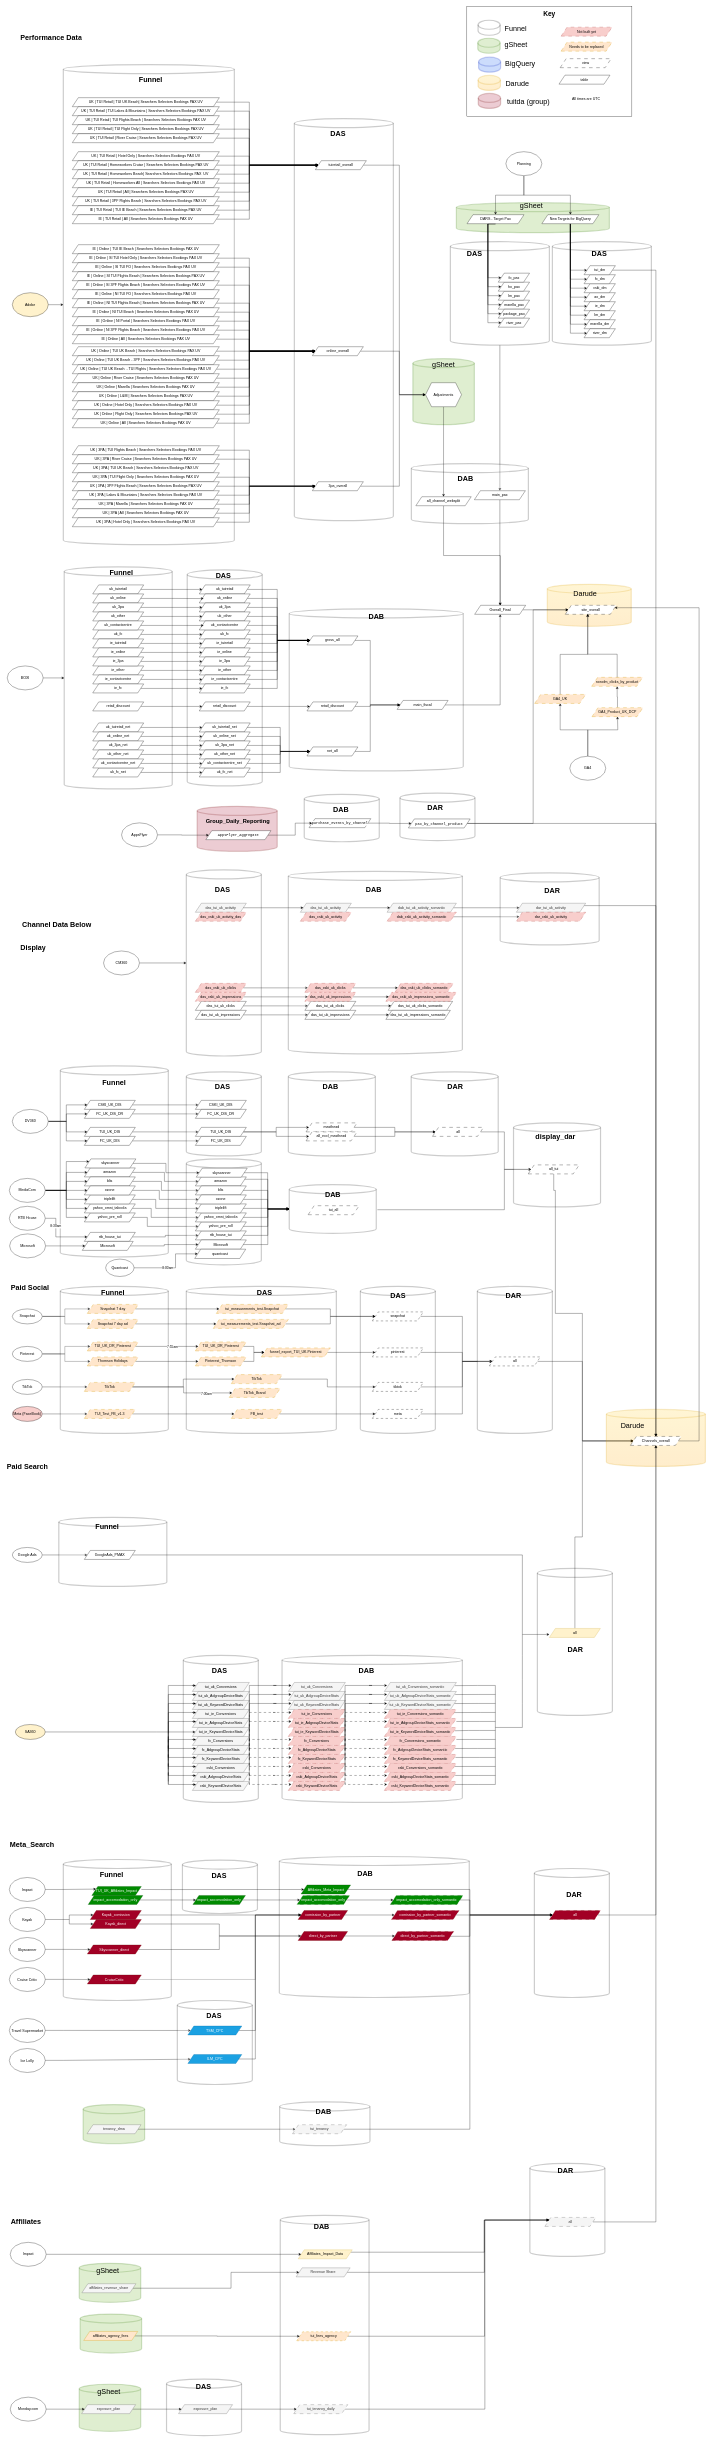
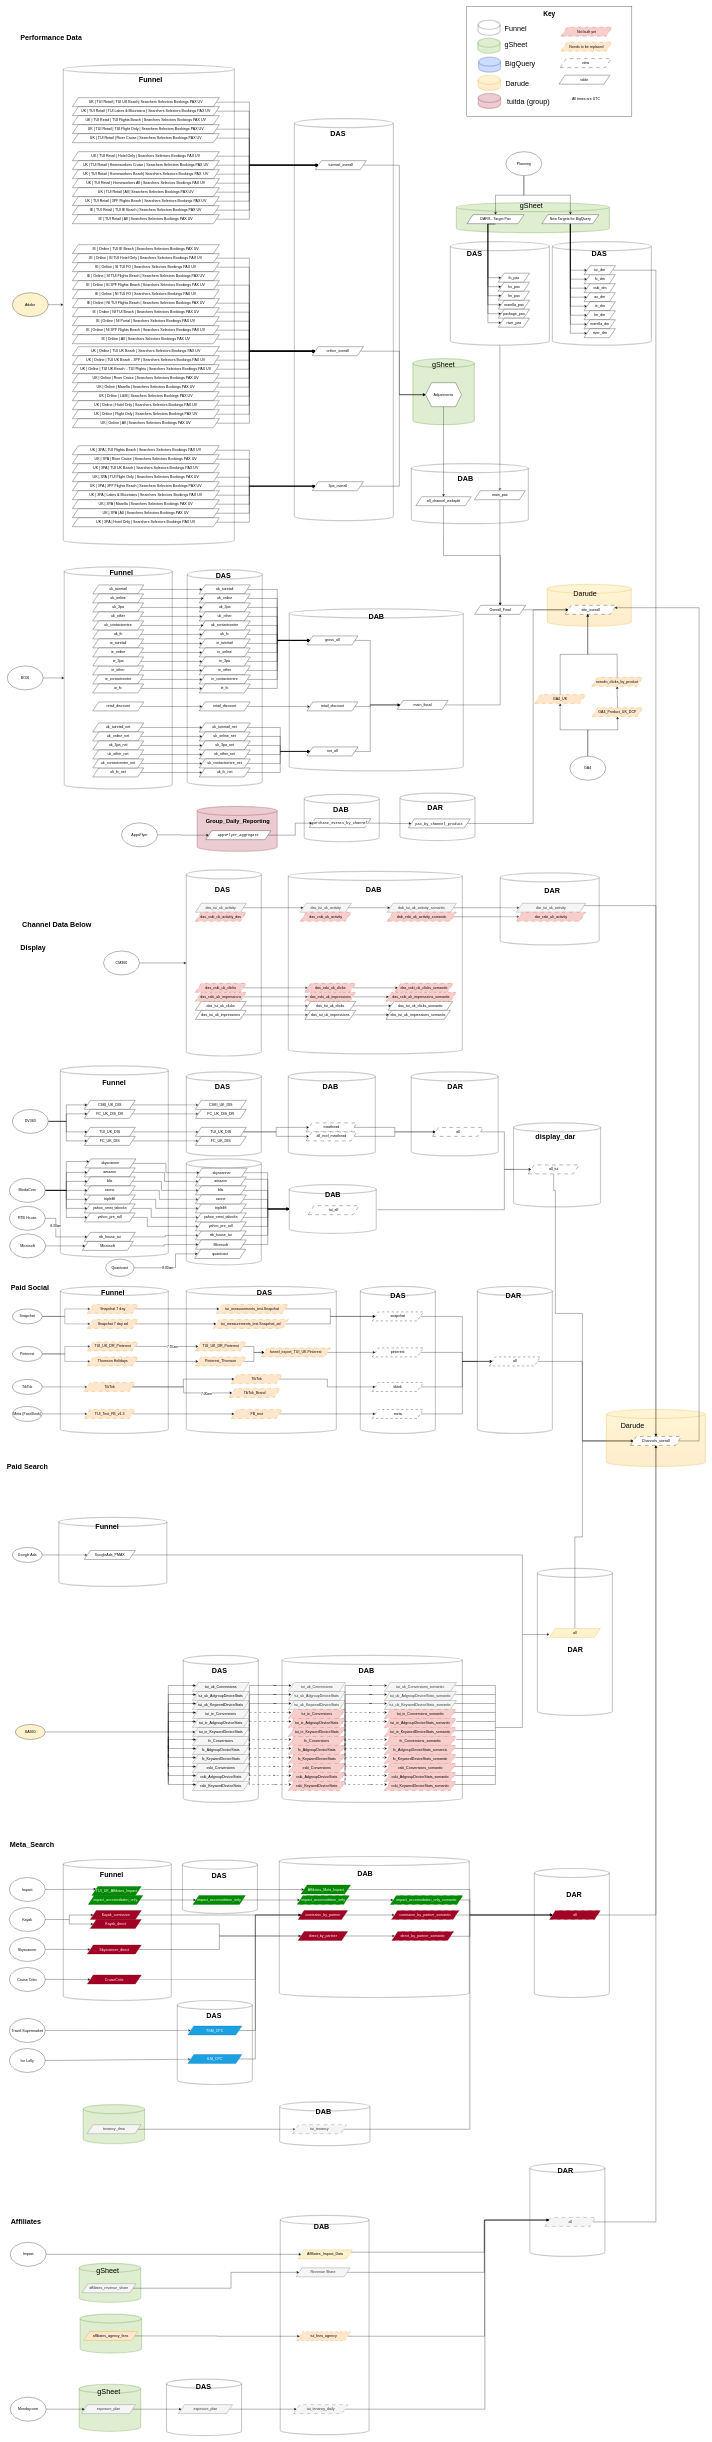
edge "pax_by_channel_product" -> "Channels_overall": removed
node "Meta (FaceBook)": fillcolor #f8cecc -> #ffffff
